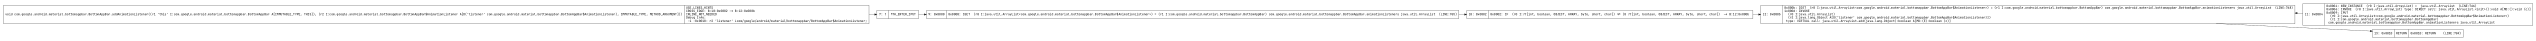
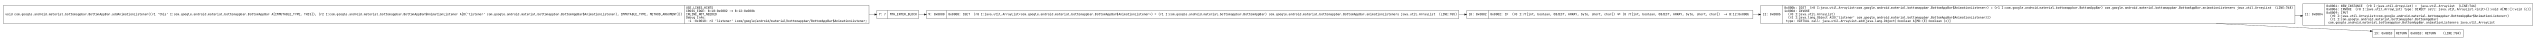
edge "11: 0x0004" -> "12: 0x000b": reversed
node "7: ?": text "MTH_ENTER_IPUT" -> "MTH_ENTER_BLOCK"
